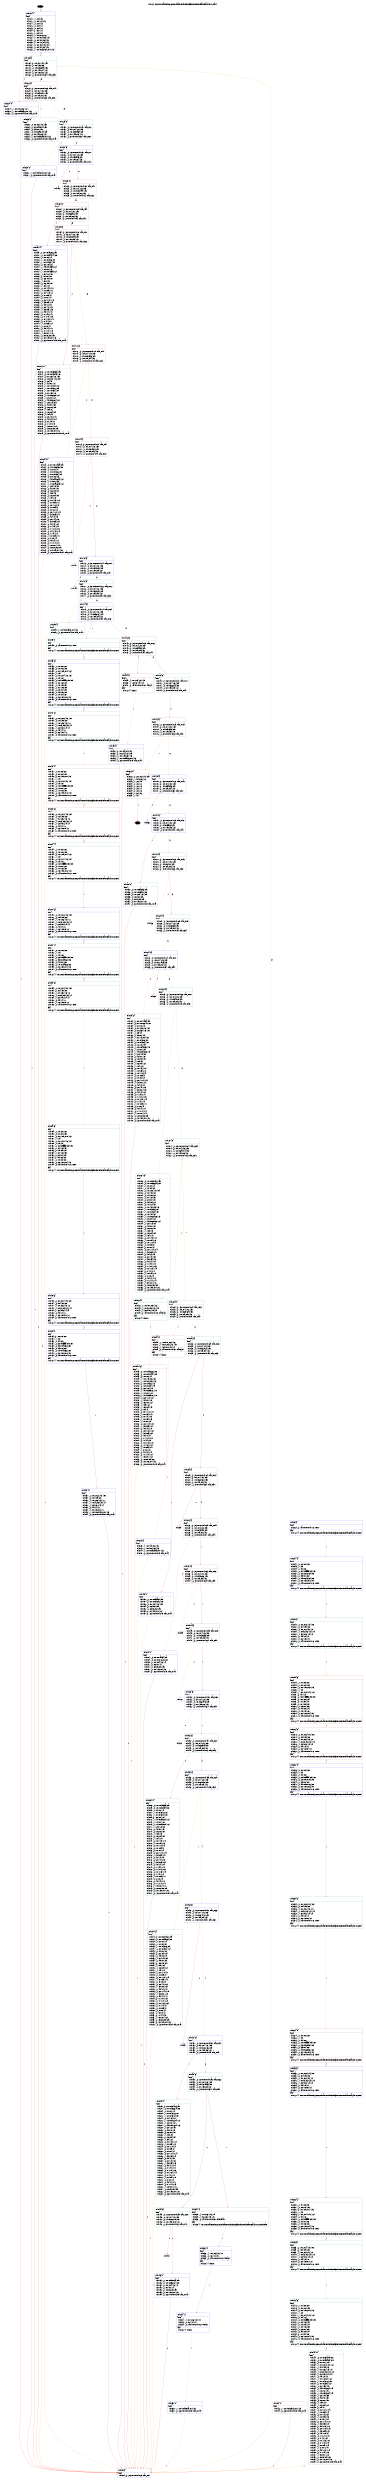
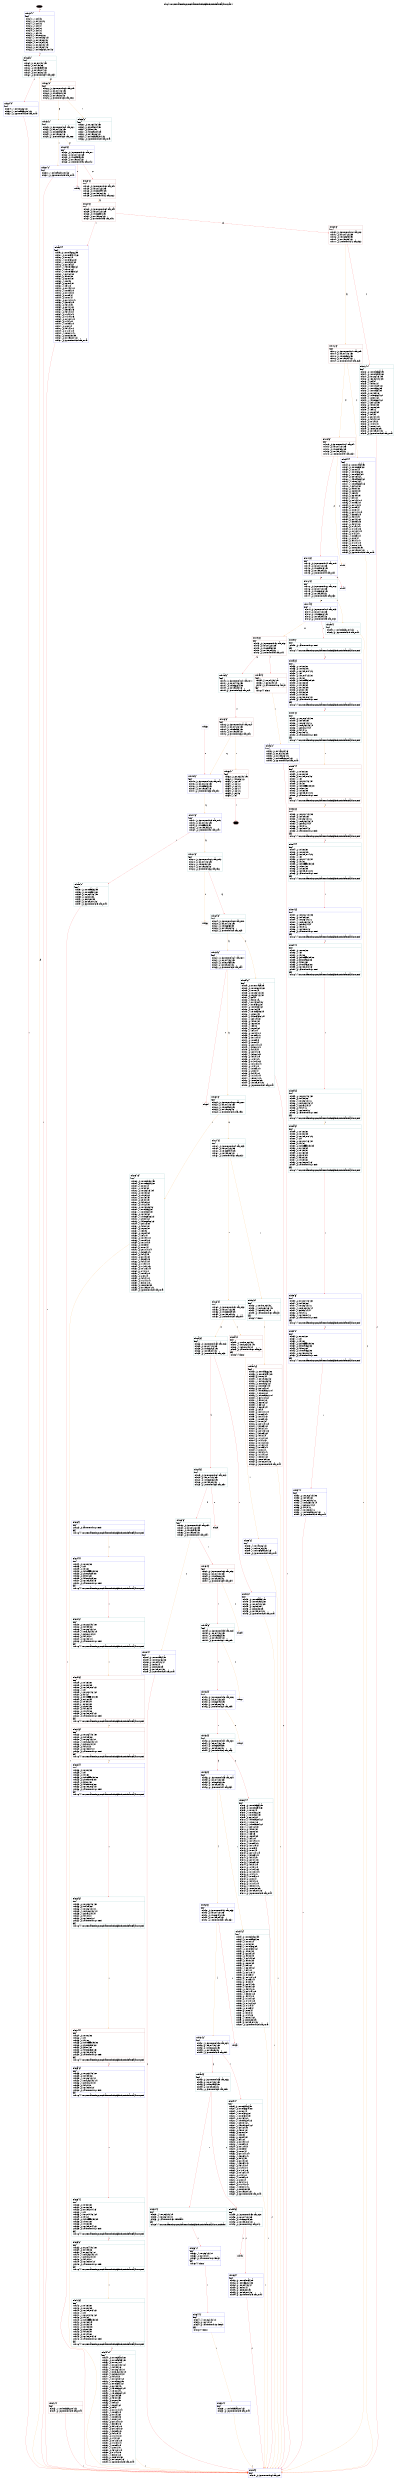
edge "0x4017de [25]" -> "0x40255c": reversed
edge "0x401842 [25]" -> "0x401cdf [164]": now "0x401829 [25]" -> "0x401cdf [164]"
